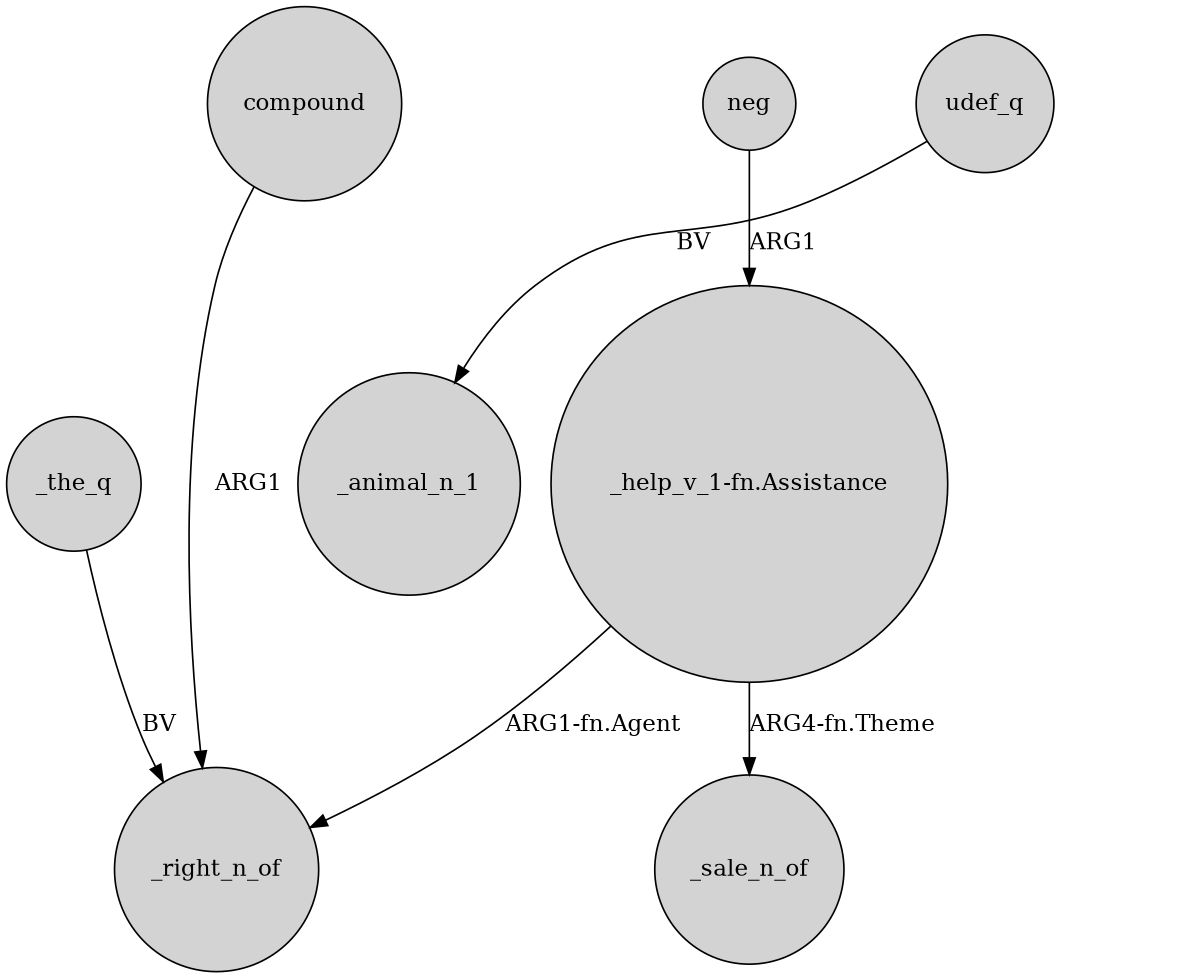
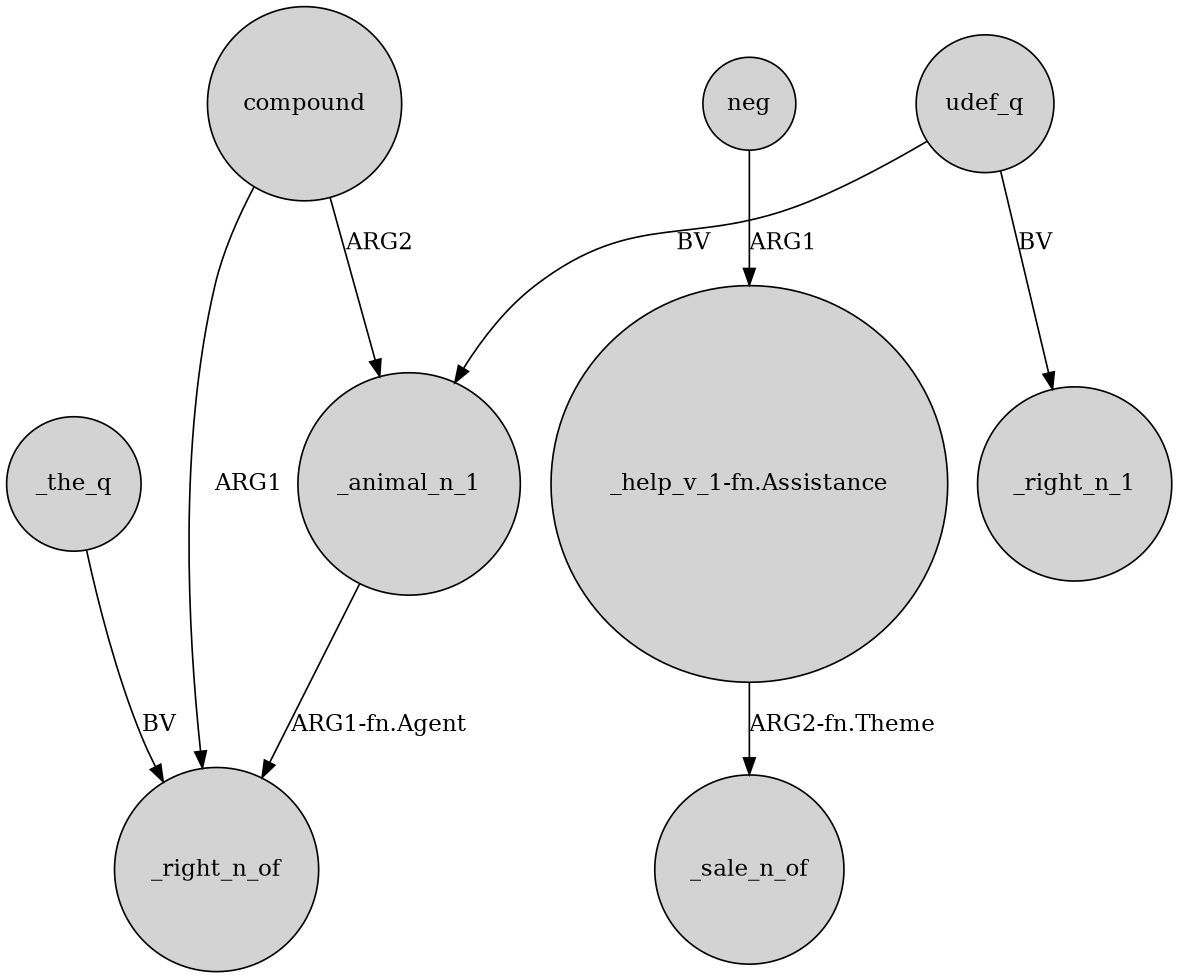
edge "compound" -> "_animal_n_1": added, label "ARG2"
node "_right_n_1": added
edge "_help_v_1-fn.Assistance" -> "_sale_n_of": label "ARG4-fn.Theme" -> "ARG2-fn.Theme"
edge "_help_v_1-fn.Assistance" -> "_right_n_of": now "_animal_n_1" -> "_right_n_of"
